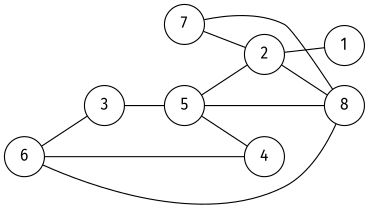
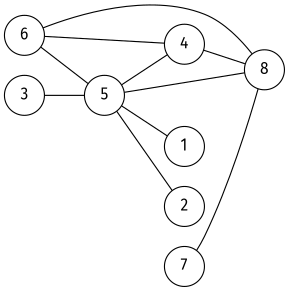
edge "7" -- "2": removed
edge "1" -- "2": now "1" -- "5"
edge "2" -- "8": now "4" -- "8"
edge "3" -- "6": now "5" -- "6"
